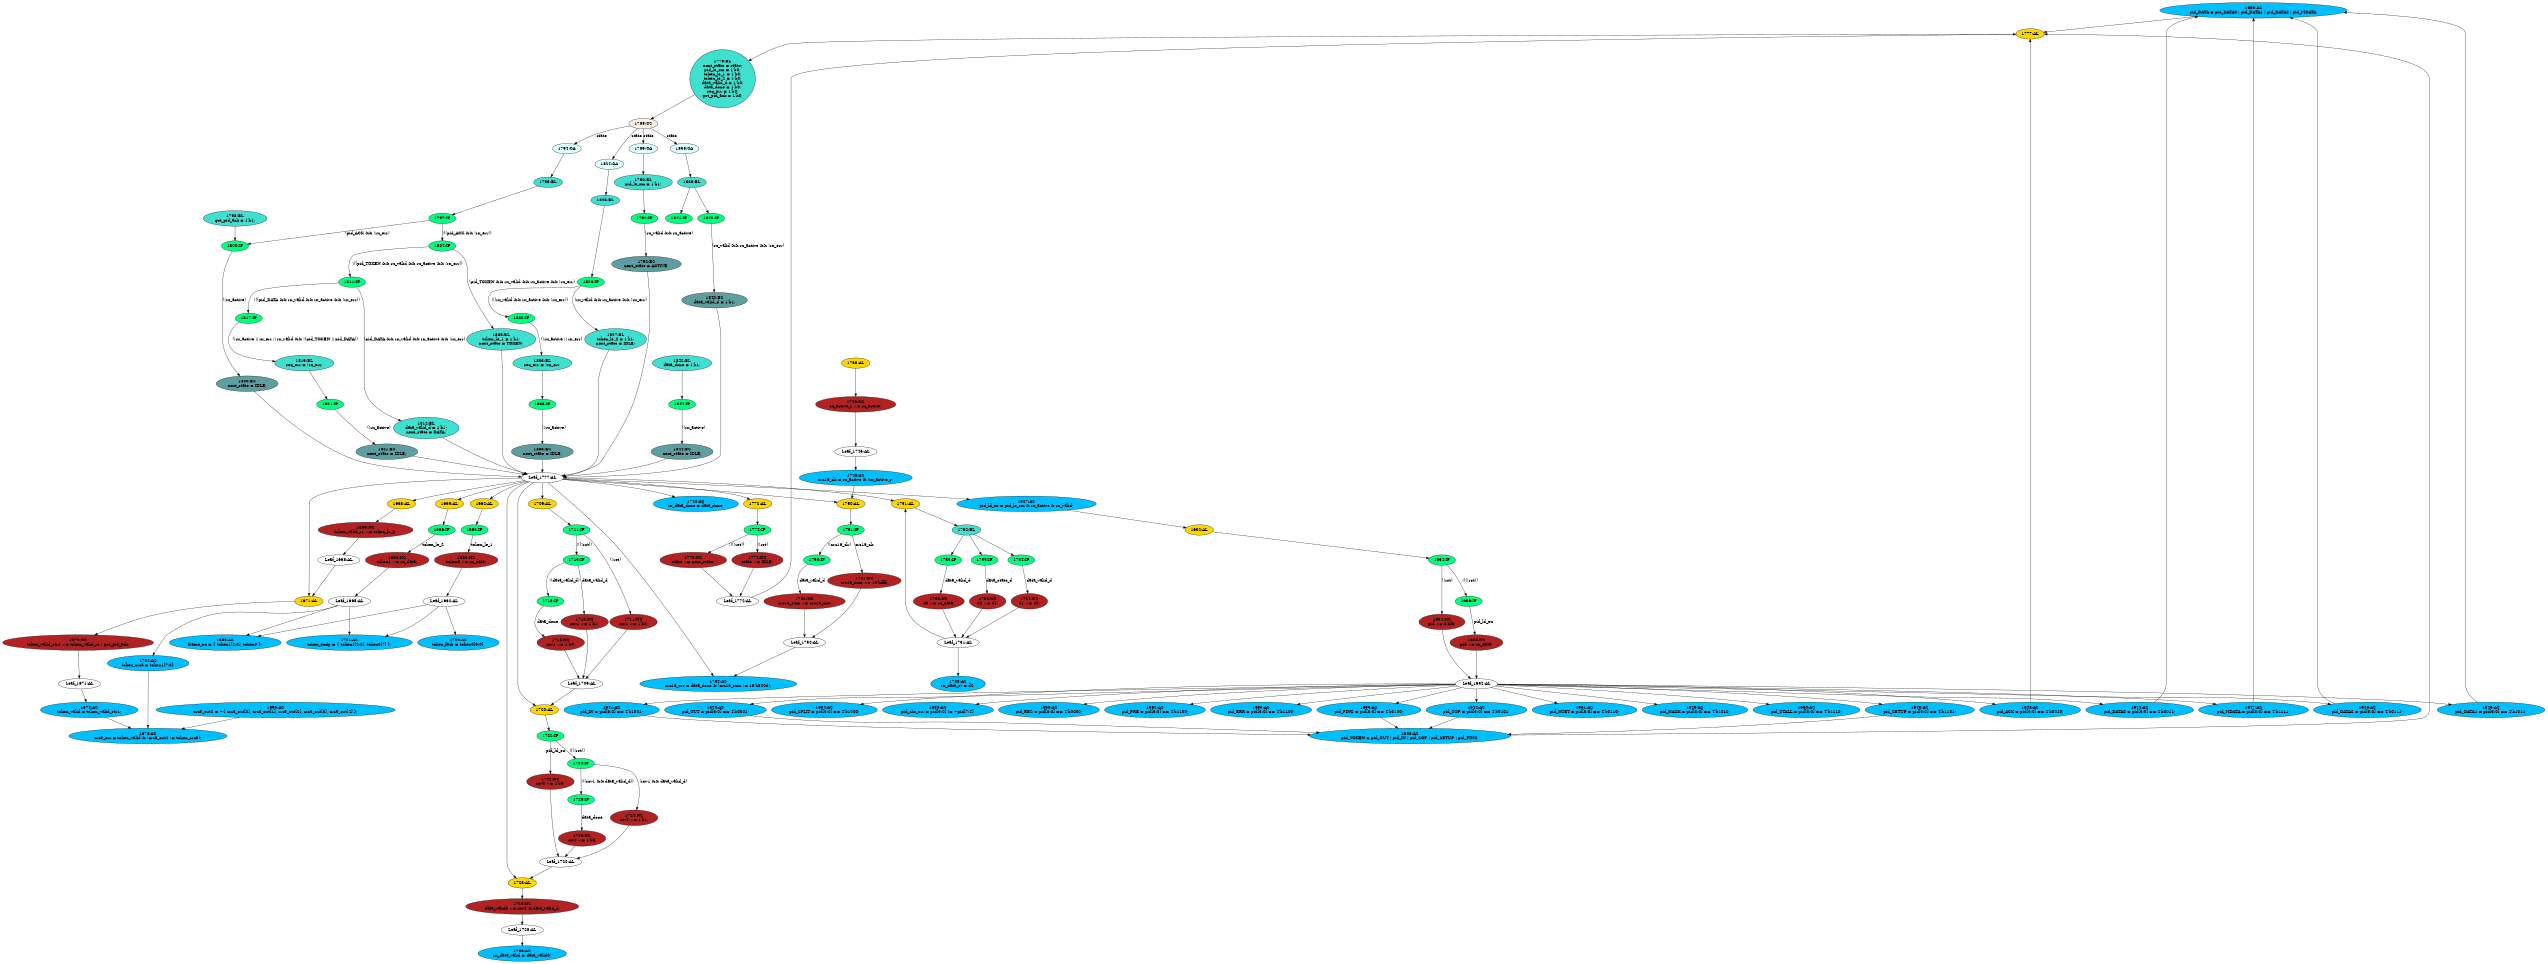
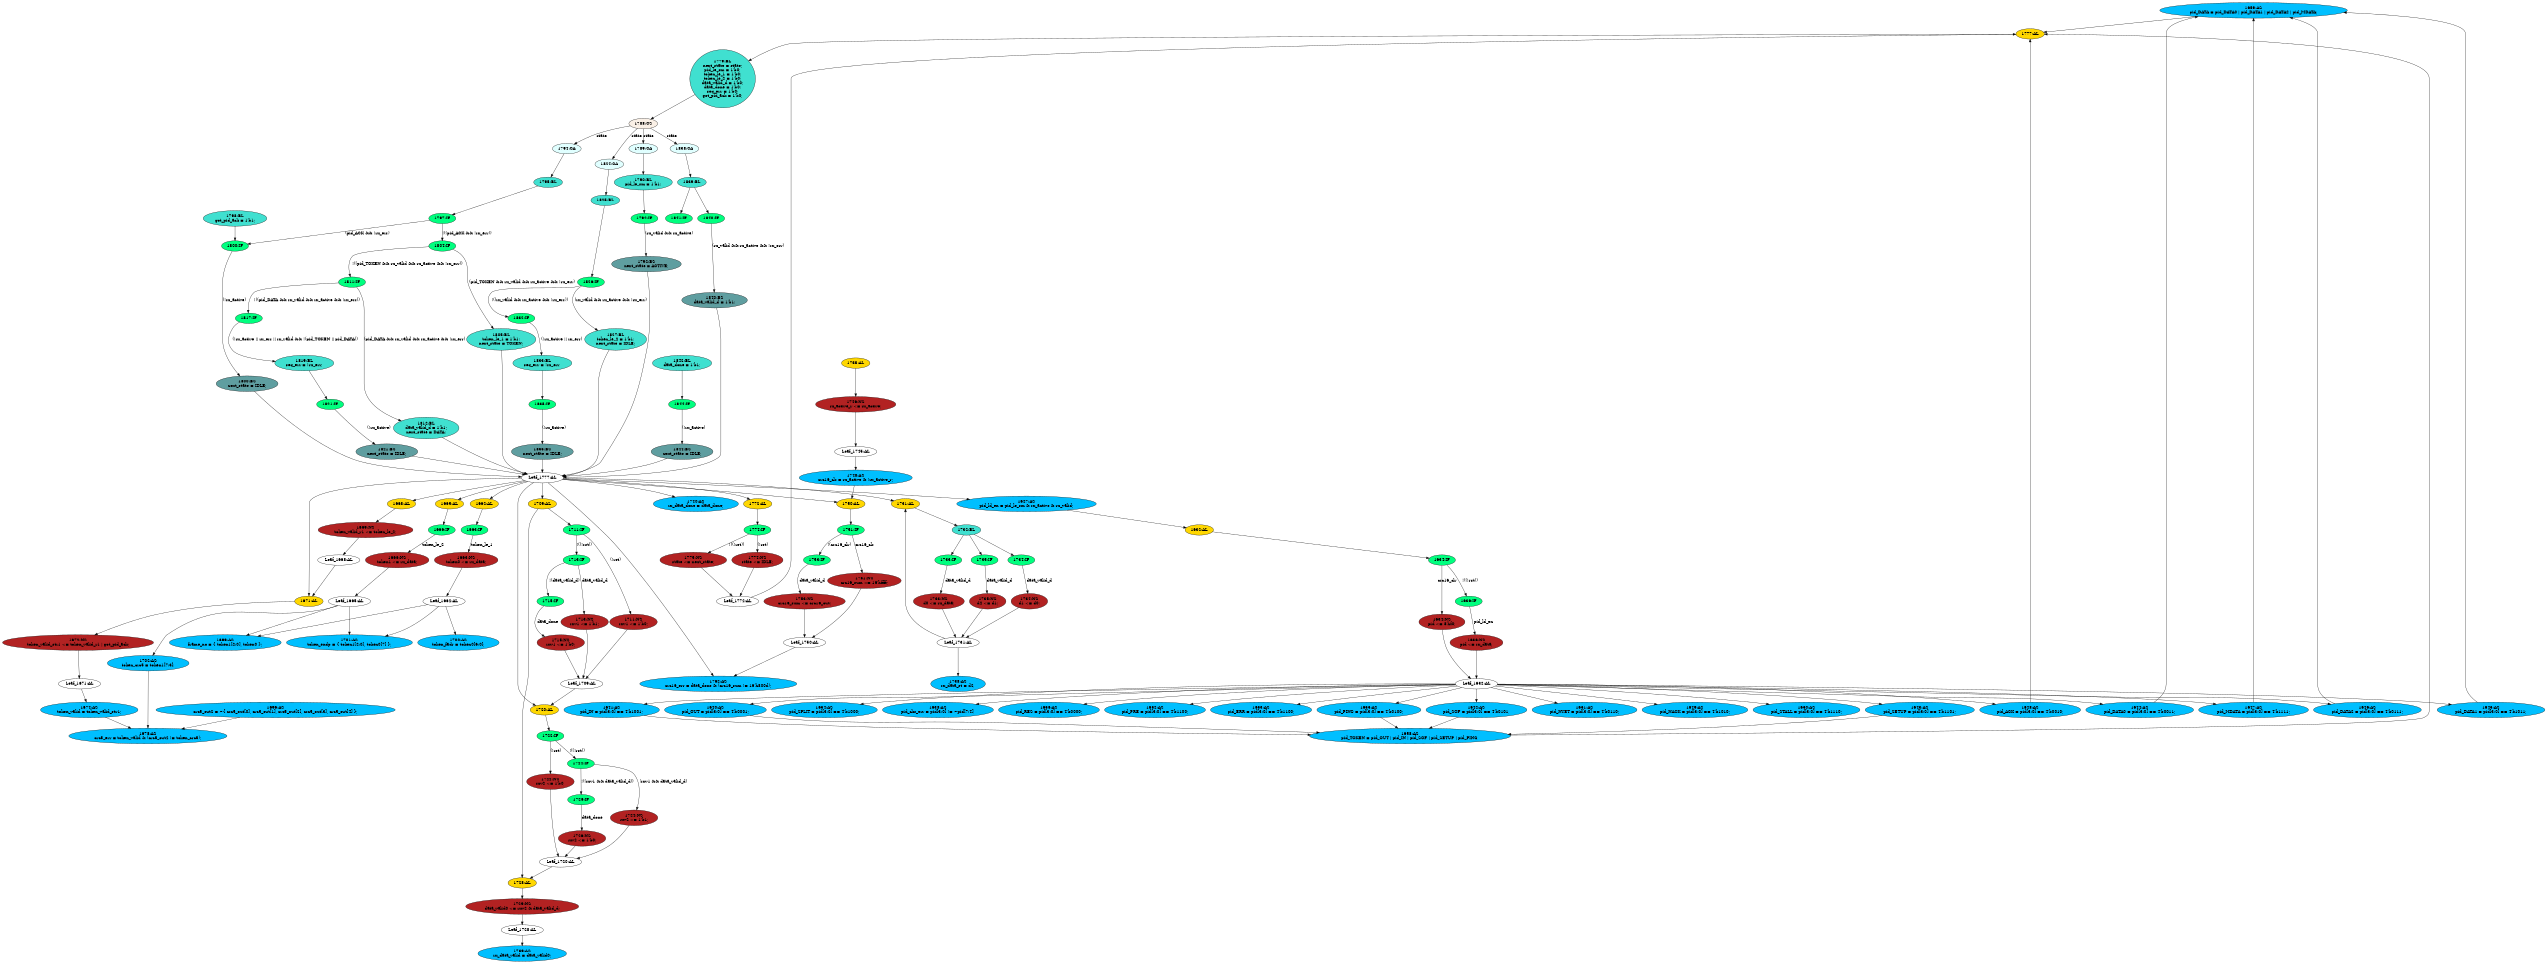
edge "1735:IF" -> "1735:NS d2 <= d1;": label "data_state_d" -> "data_valid_d"
edge "1634:IF" -> "1634:NS pid <= 8'hf0;": label "(!rst)" -> "crc16_clr"
edge "Leaf_1777:AL" -> "1728:AL": now "1709:AL" -> "1728:AL"
edge "1722:IF" -> "1722:NS rxv2 <= 1'b0;": label "pid_ld_en" -> "(!rst)"
